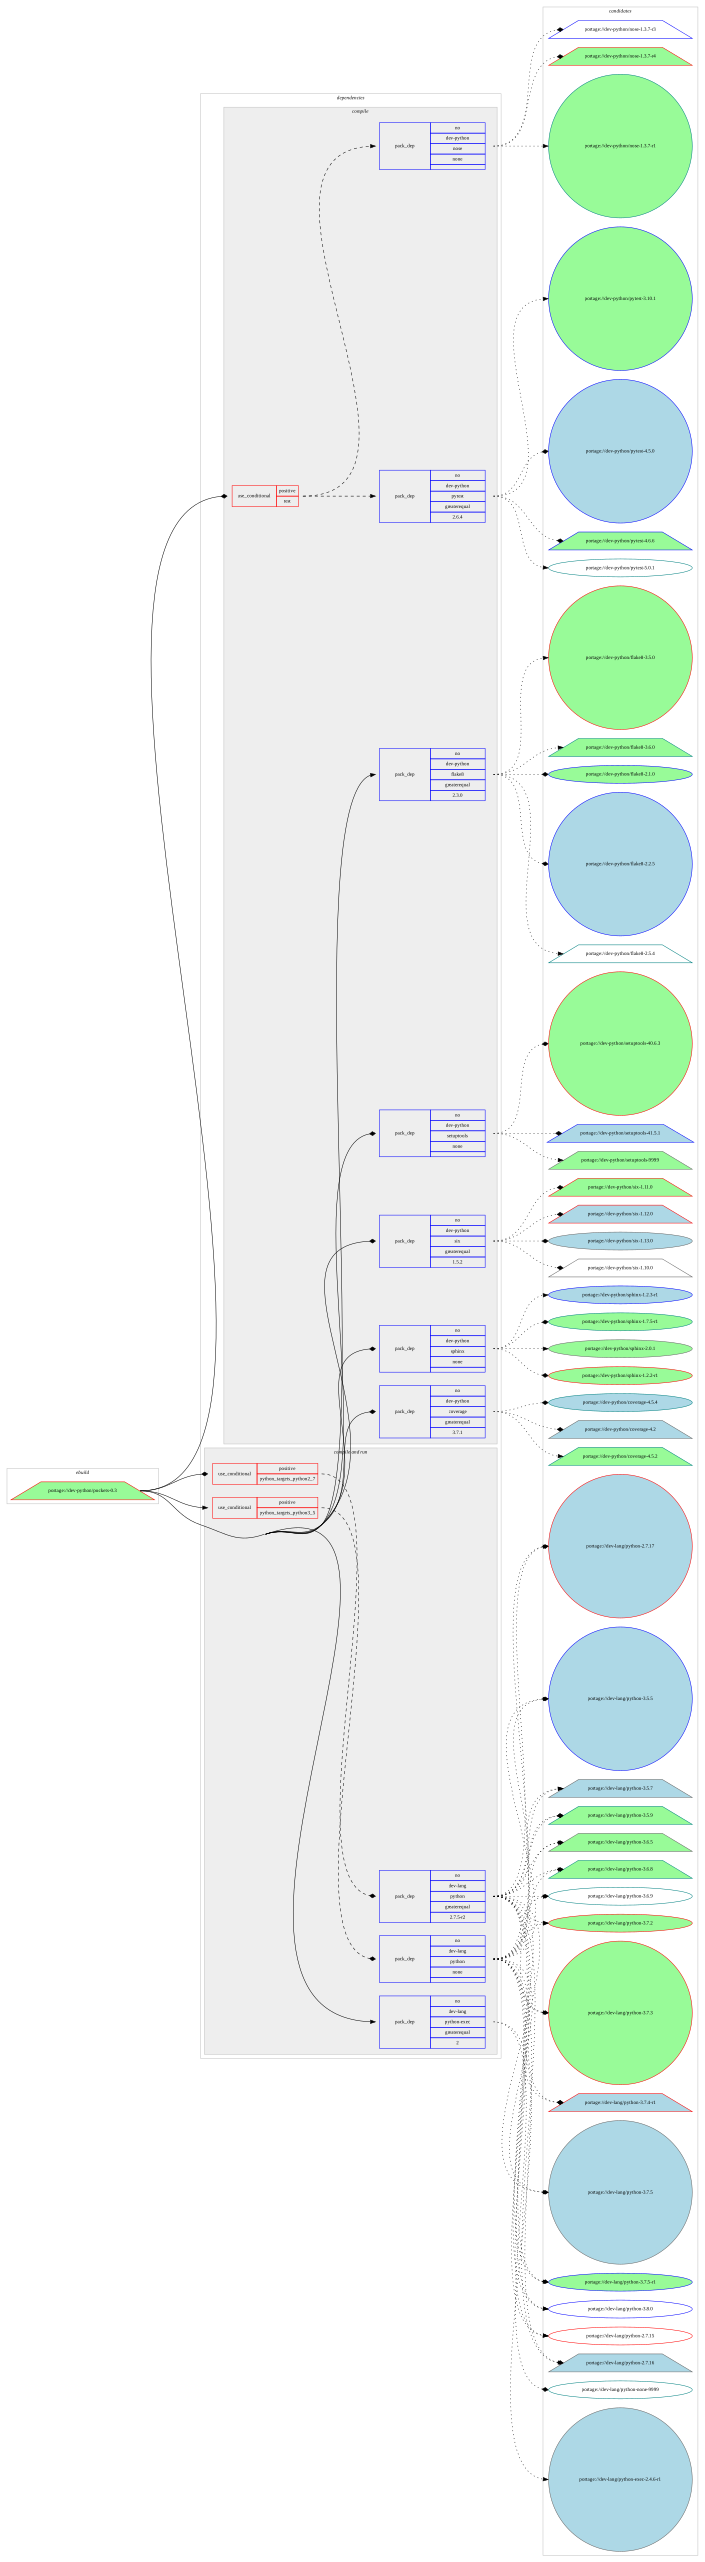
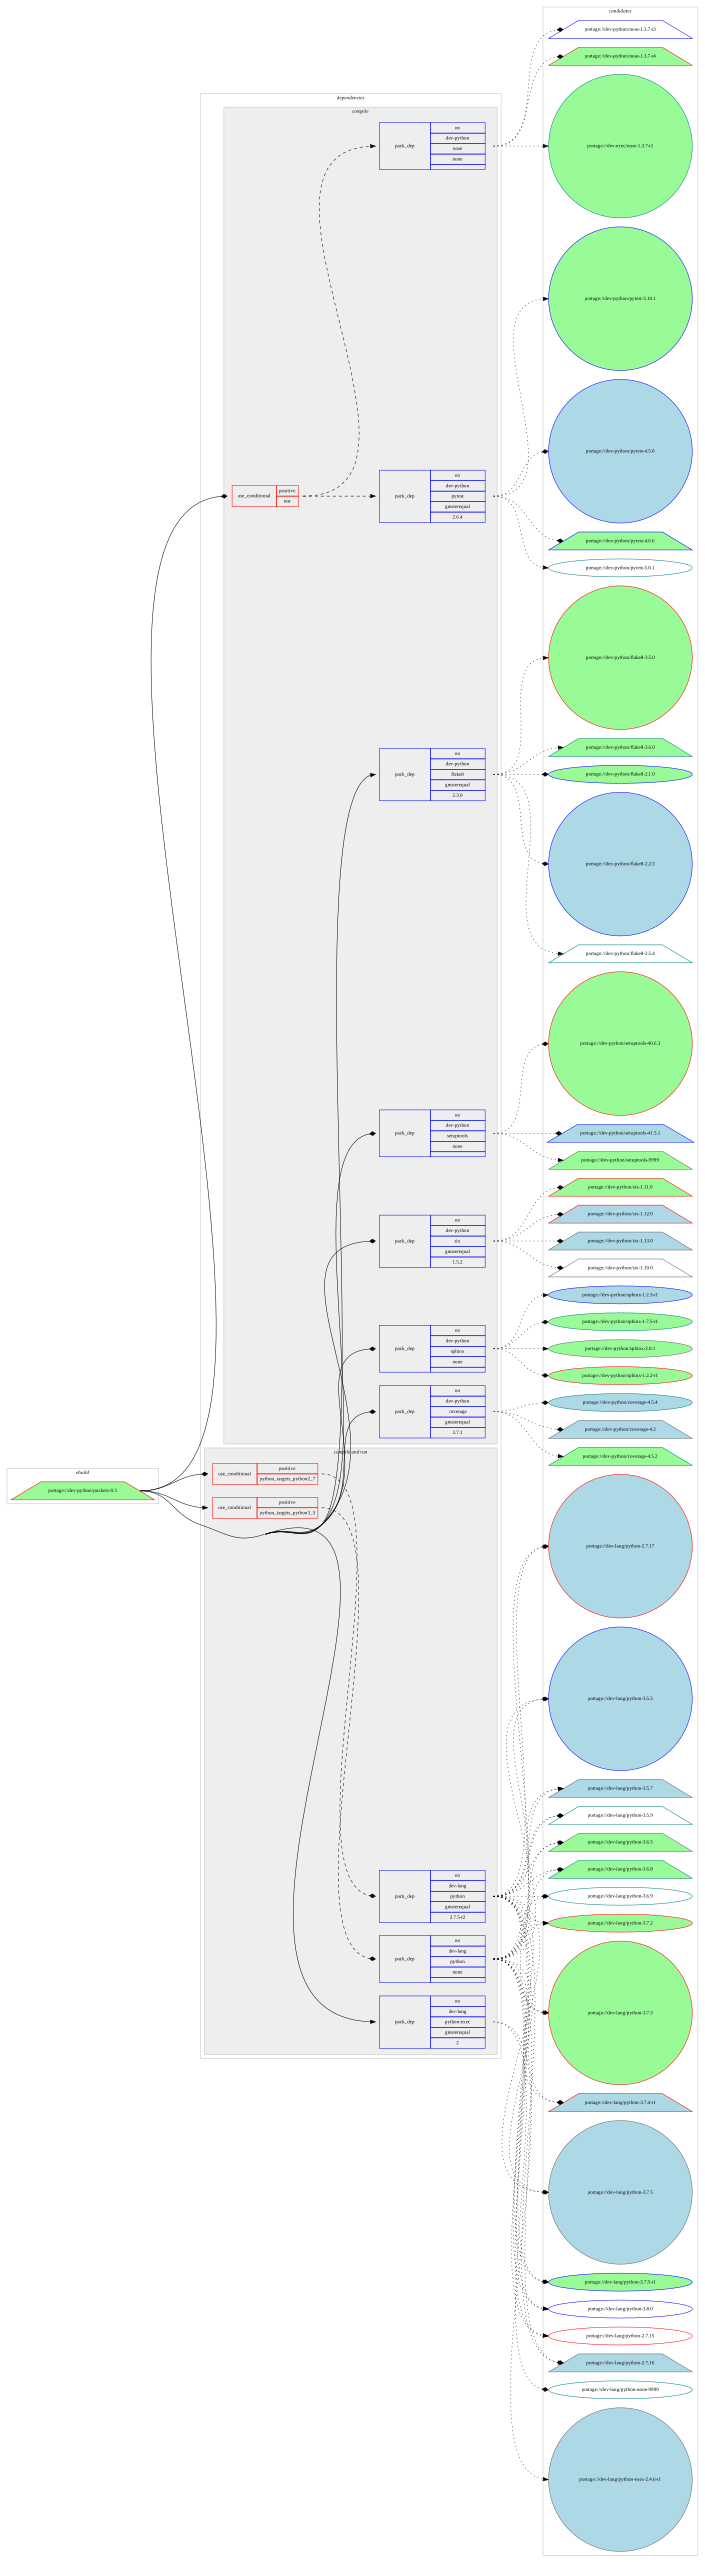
node "portage://dev-python/nose-1.3.7-r1": label "portage://dev-python/nose-1.3.7-r1" -> "portage://dev-exec/nose-1.3.7-r1"
node "portage://dev-python/six-1.13.0": shape ellipse -> trapezium
node "portage://dev-lang/python-3.5.9": fillcolor palegreen -> white
